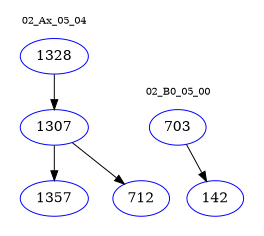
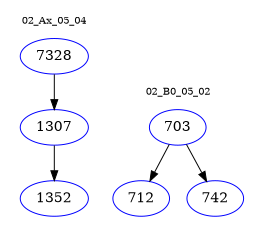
node "1328": label "1328" -> "7328"
cluster "02_B0_05_00": label "02_B0_05_00" -> "02_B0_05_02"
edge "1307" -> "712": now "703" -> "712"
node "1357": label "1357" -> "1352"
node "142": label "142" -> "742"
